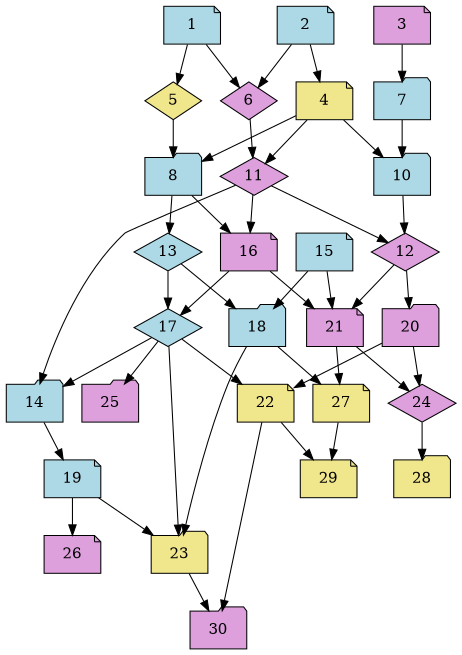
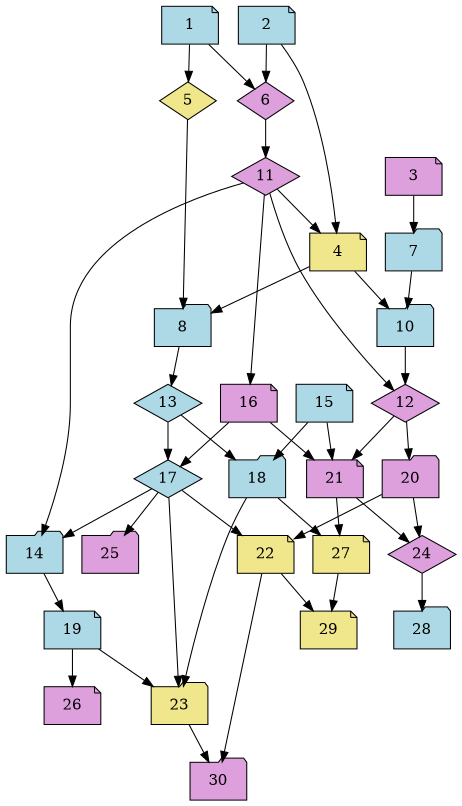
edge "4" -> "11": reversed
edge "8" -> "16": removed
node "28": fillcolor khaki -> lightblue
